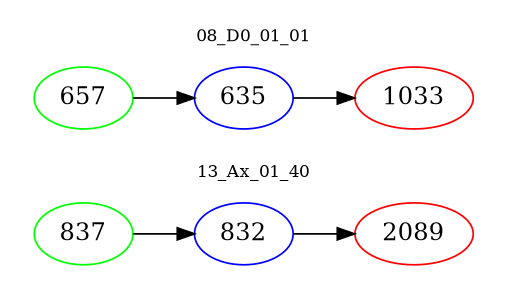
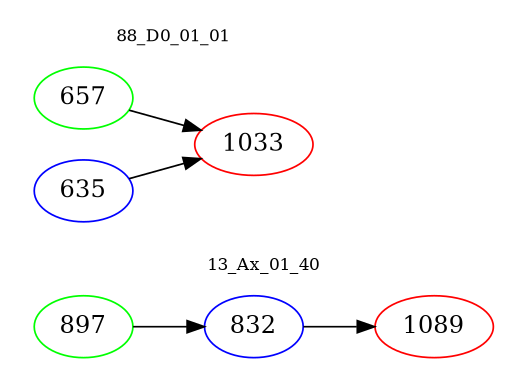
cluster "08_D0_01_01": label "08_D0_01_01" -> "88_D0_01_01"
edge "657" -> "635": now "657" -> "1033"
node "837": label "837" -> "897"
node "2089": label "2089" -> "1089"
